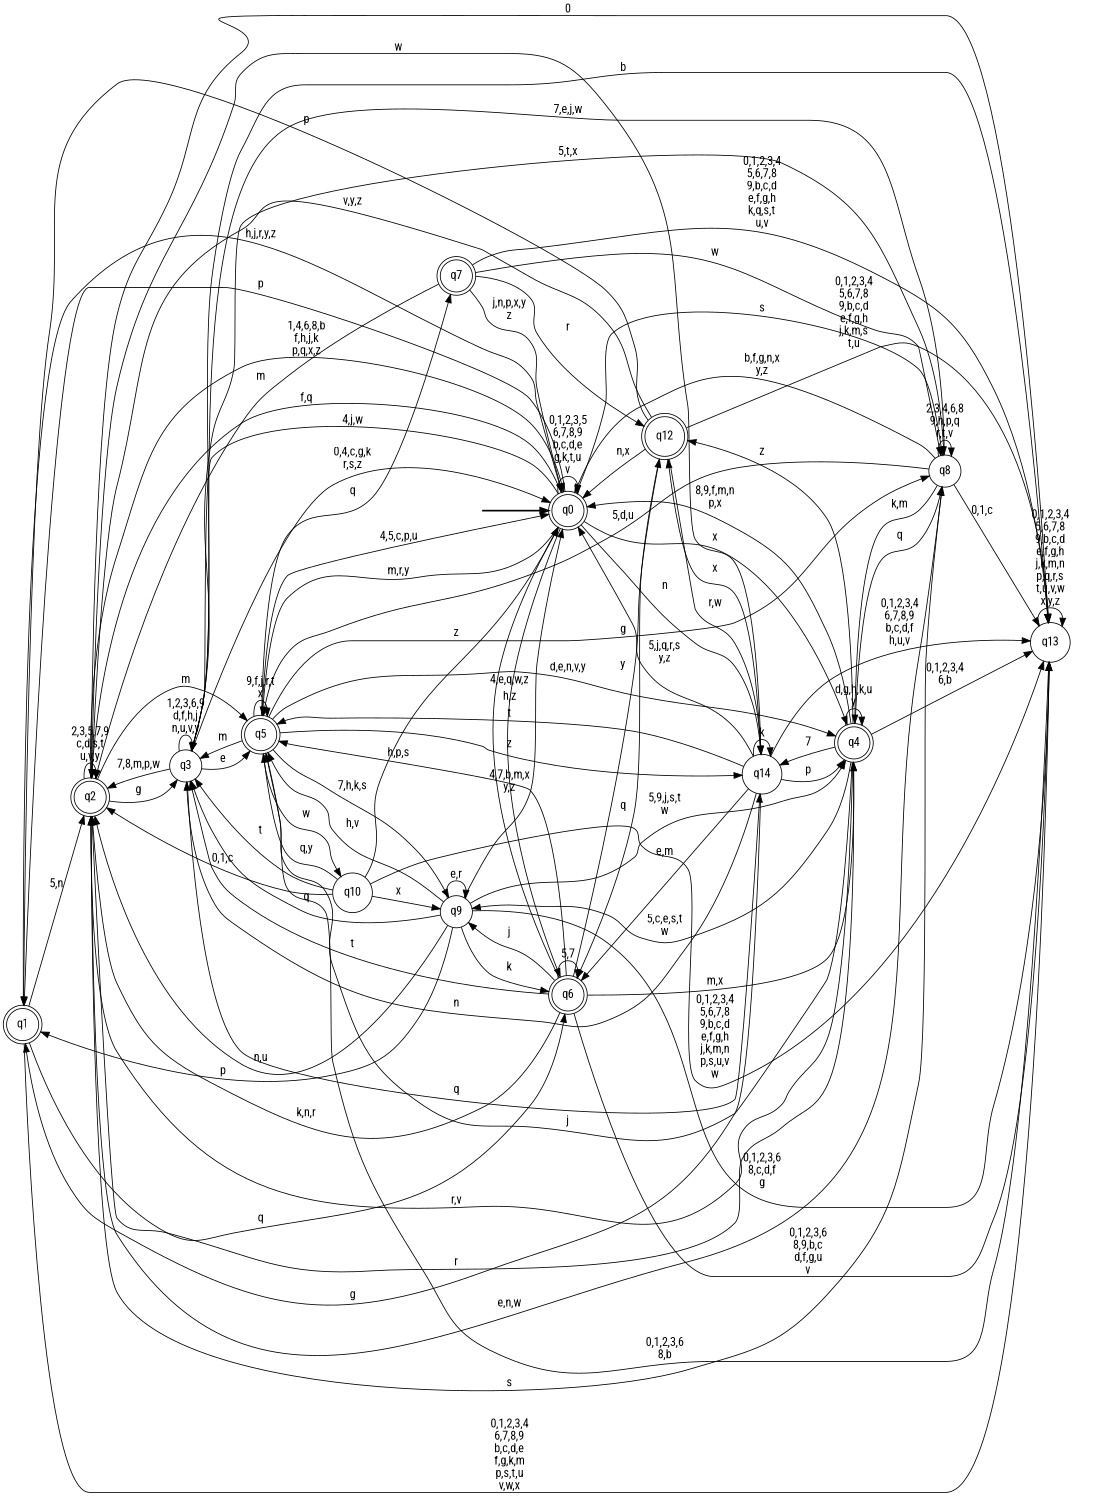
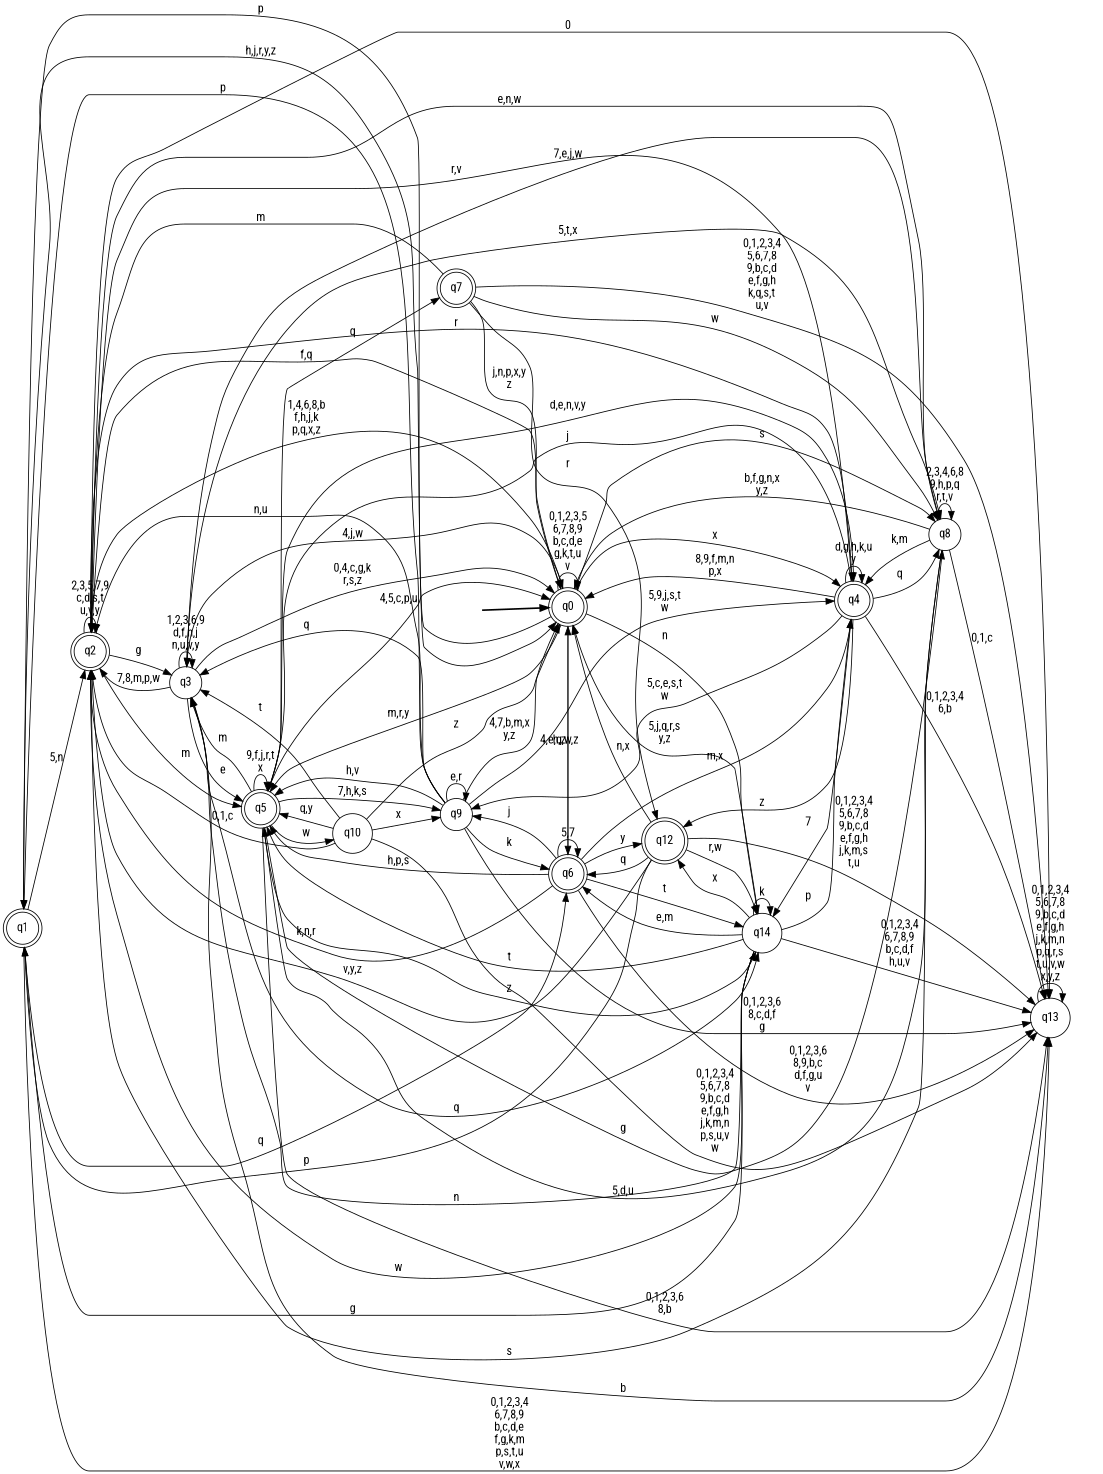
edge "q6" -> "q3": now "q6" -> "q14"
